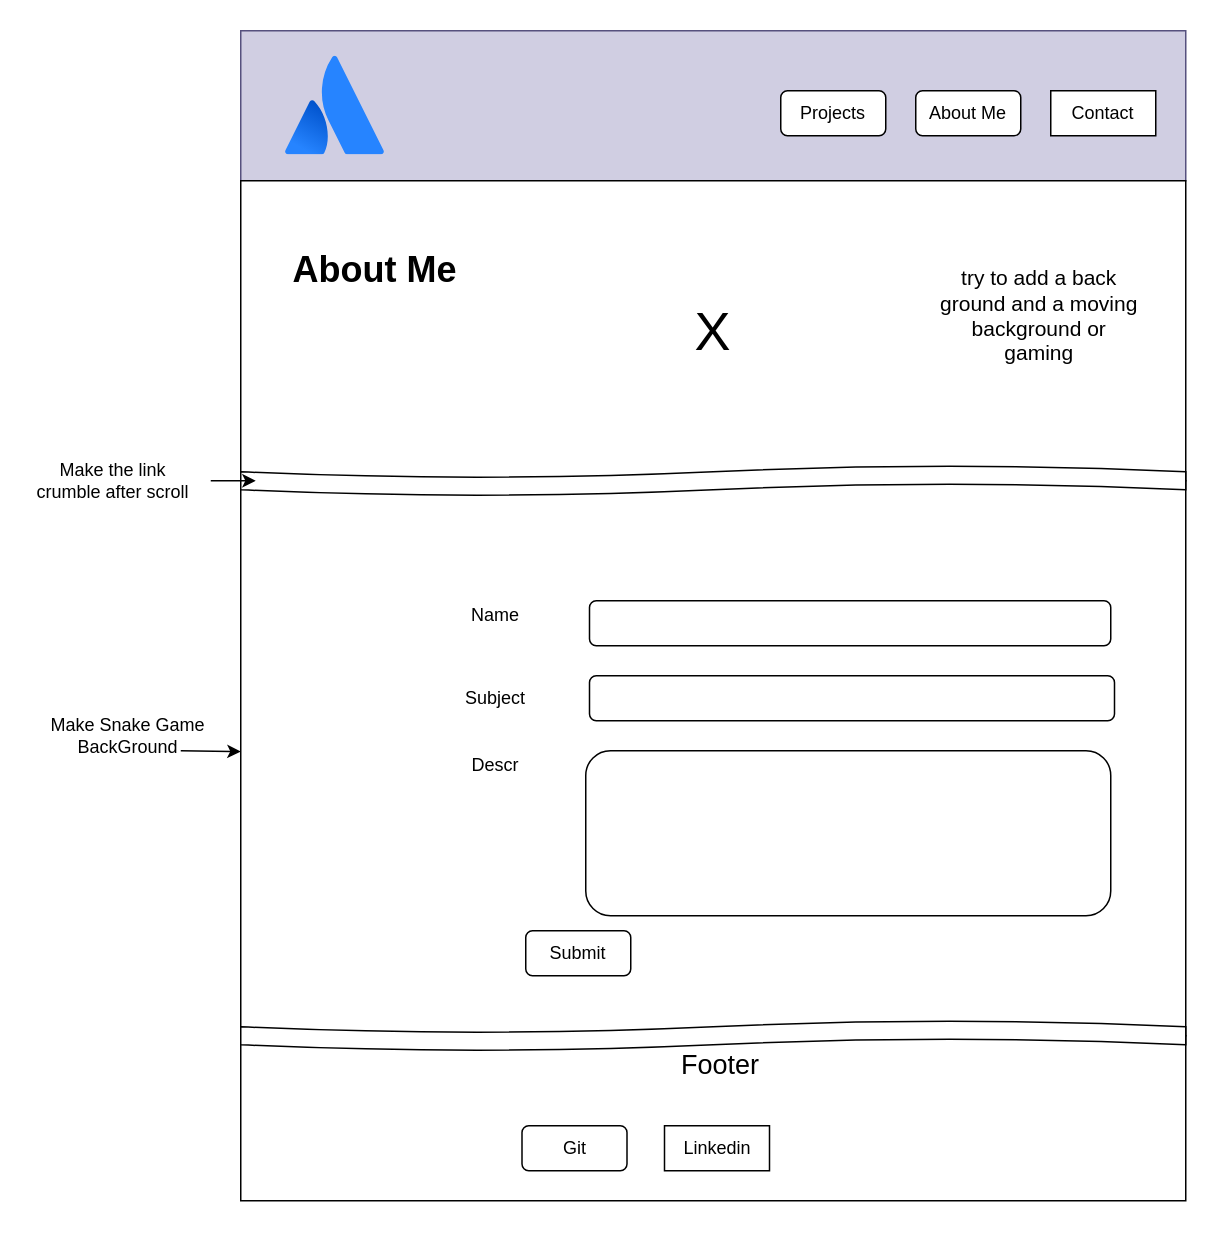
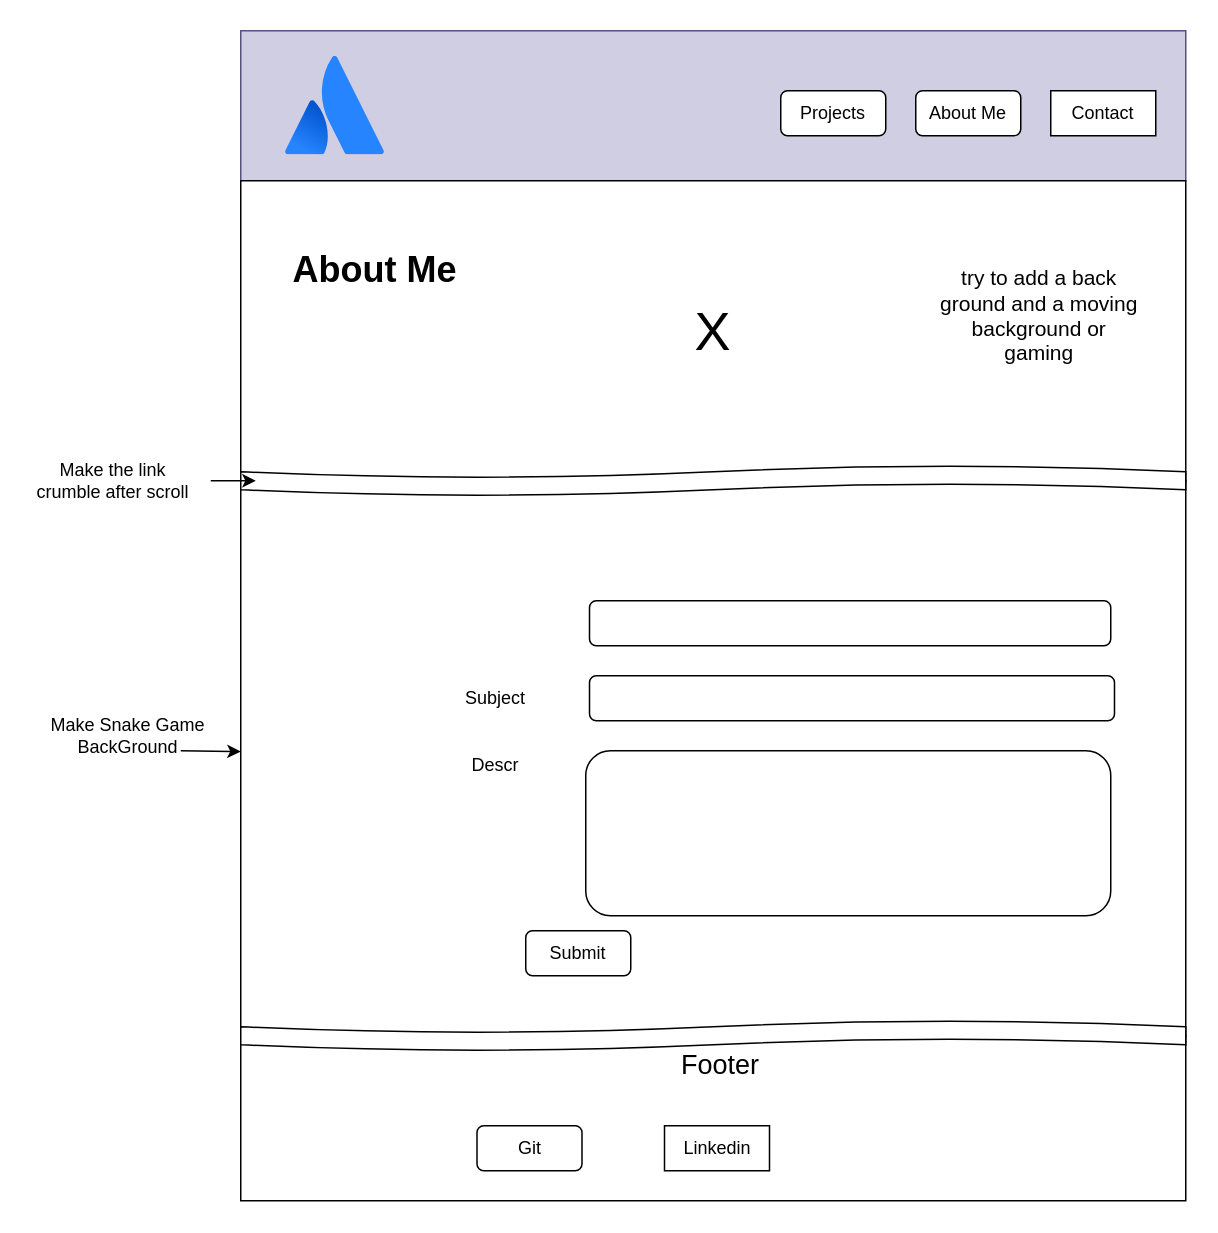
node "Name": removed
node "Git": moved (575, 1148) -> (530, 1148)
